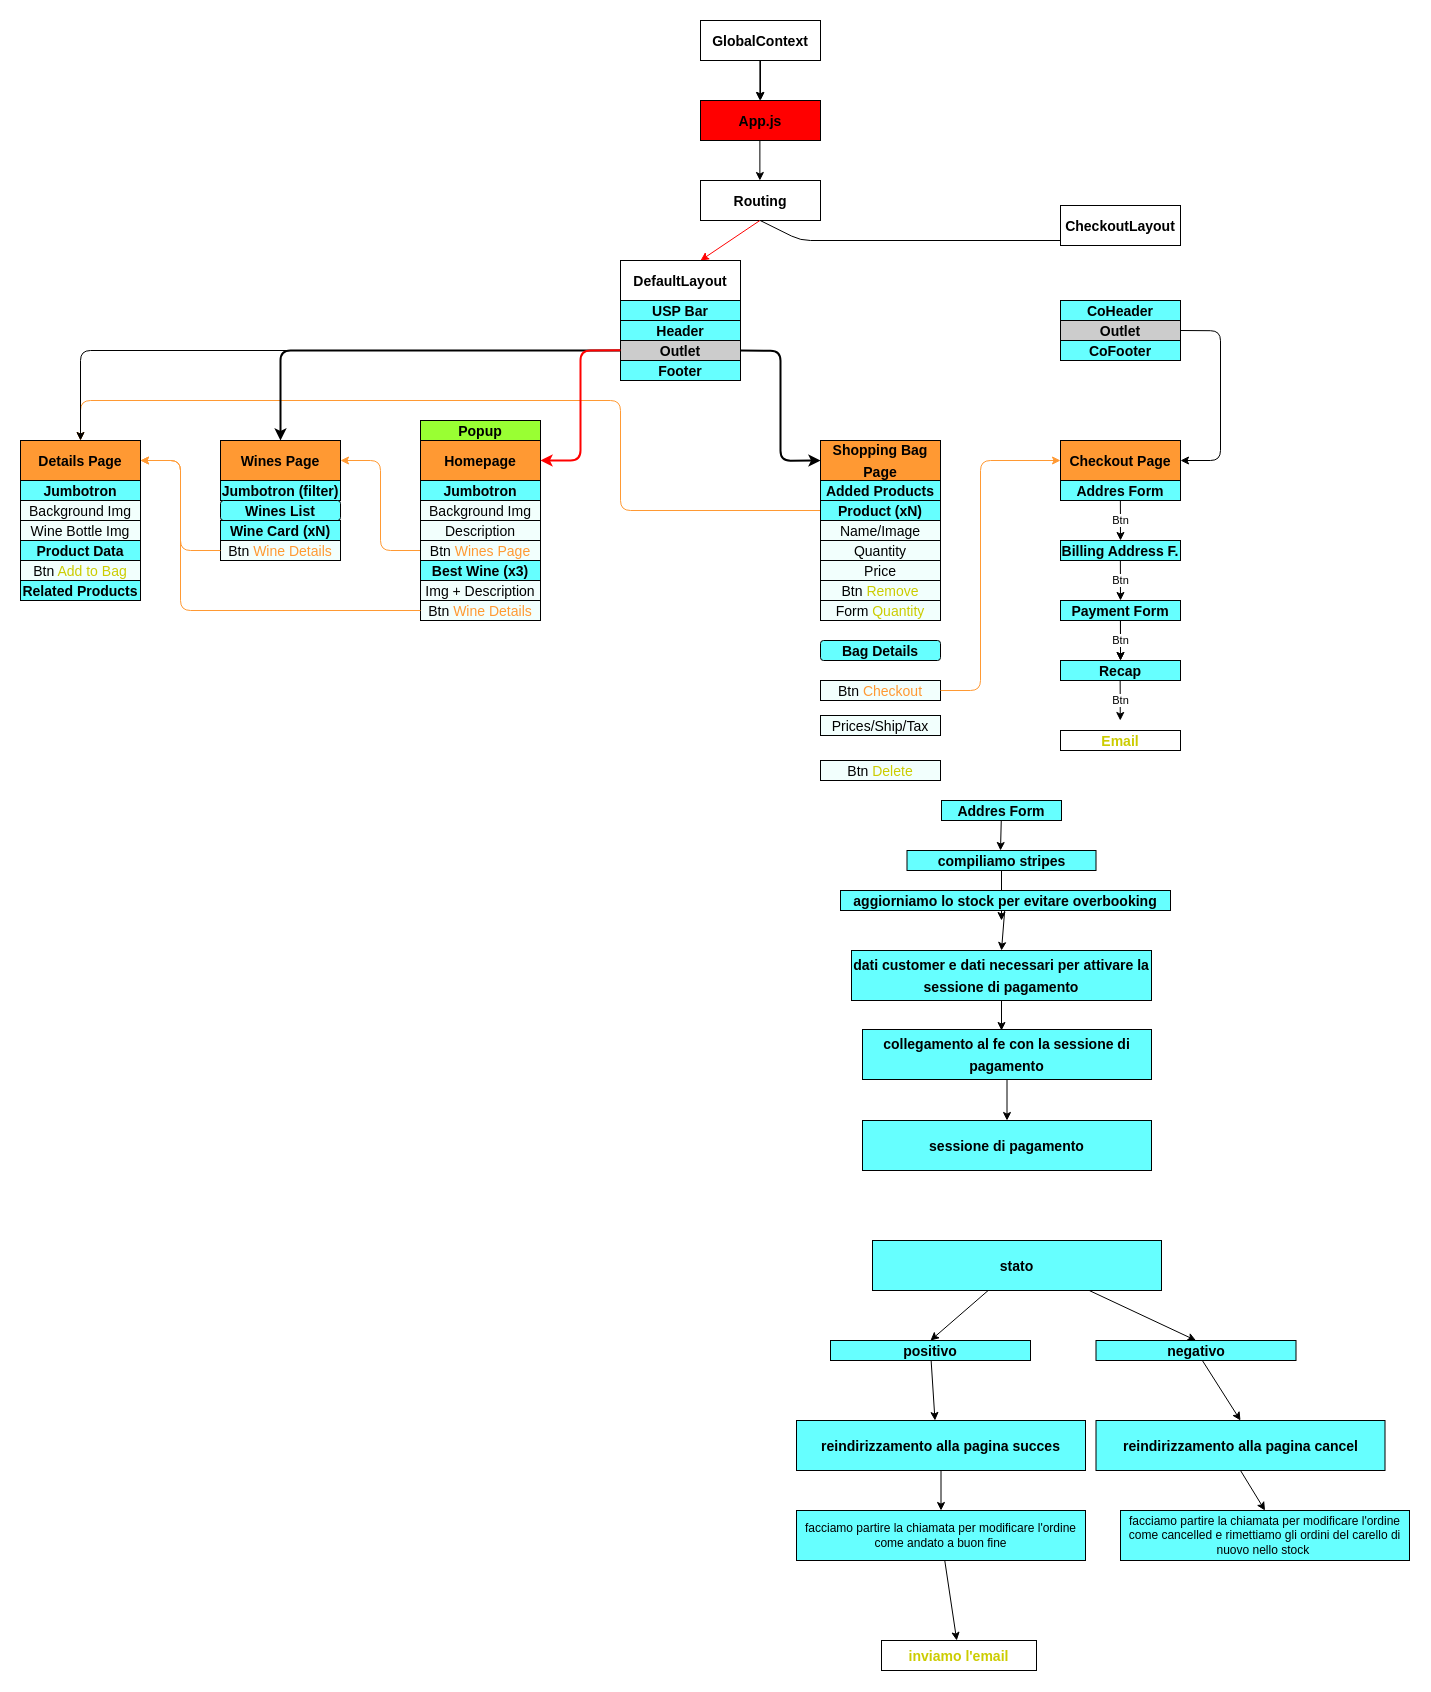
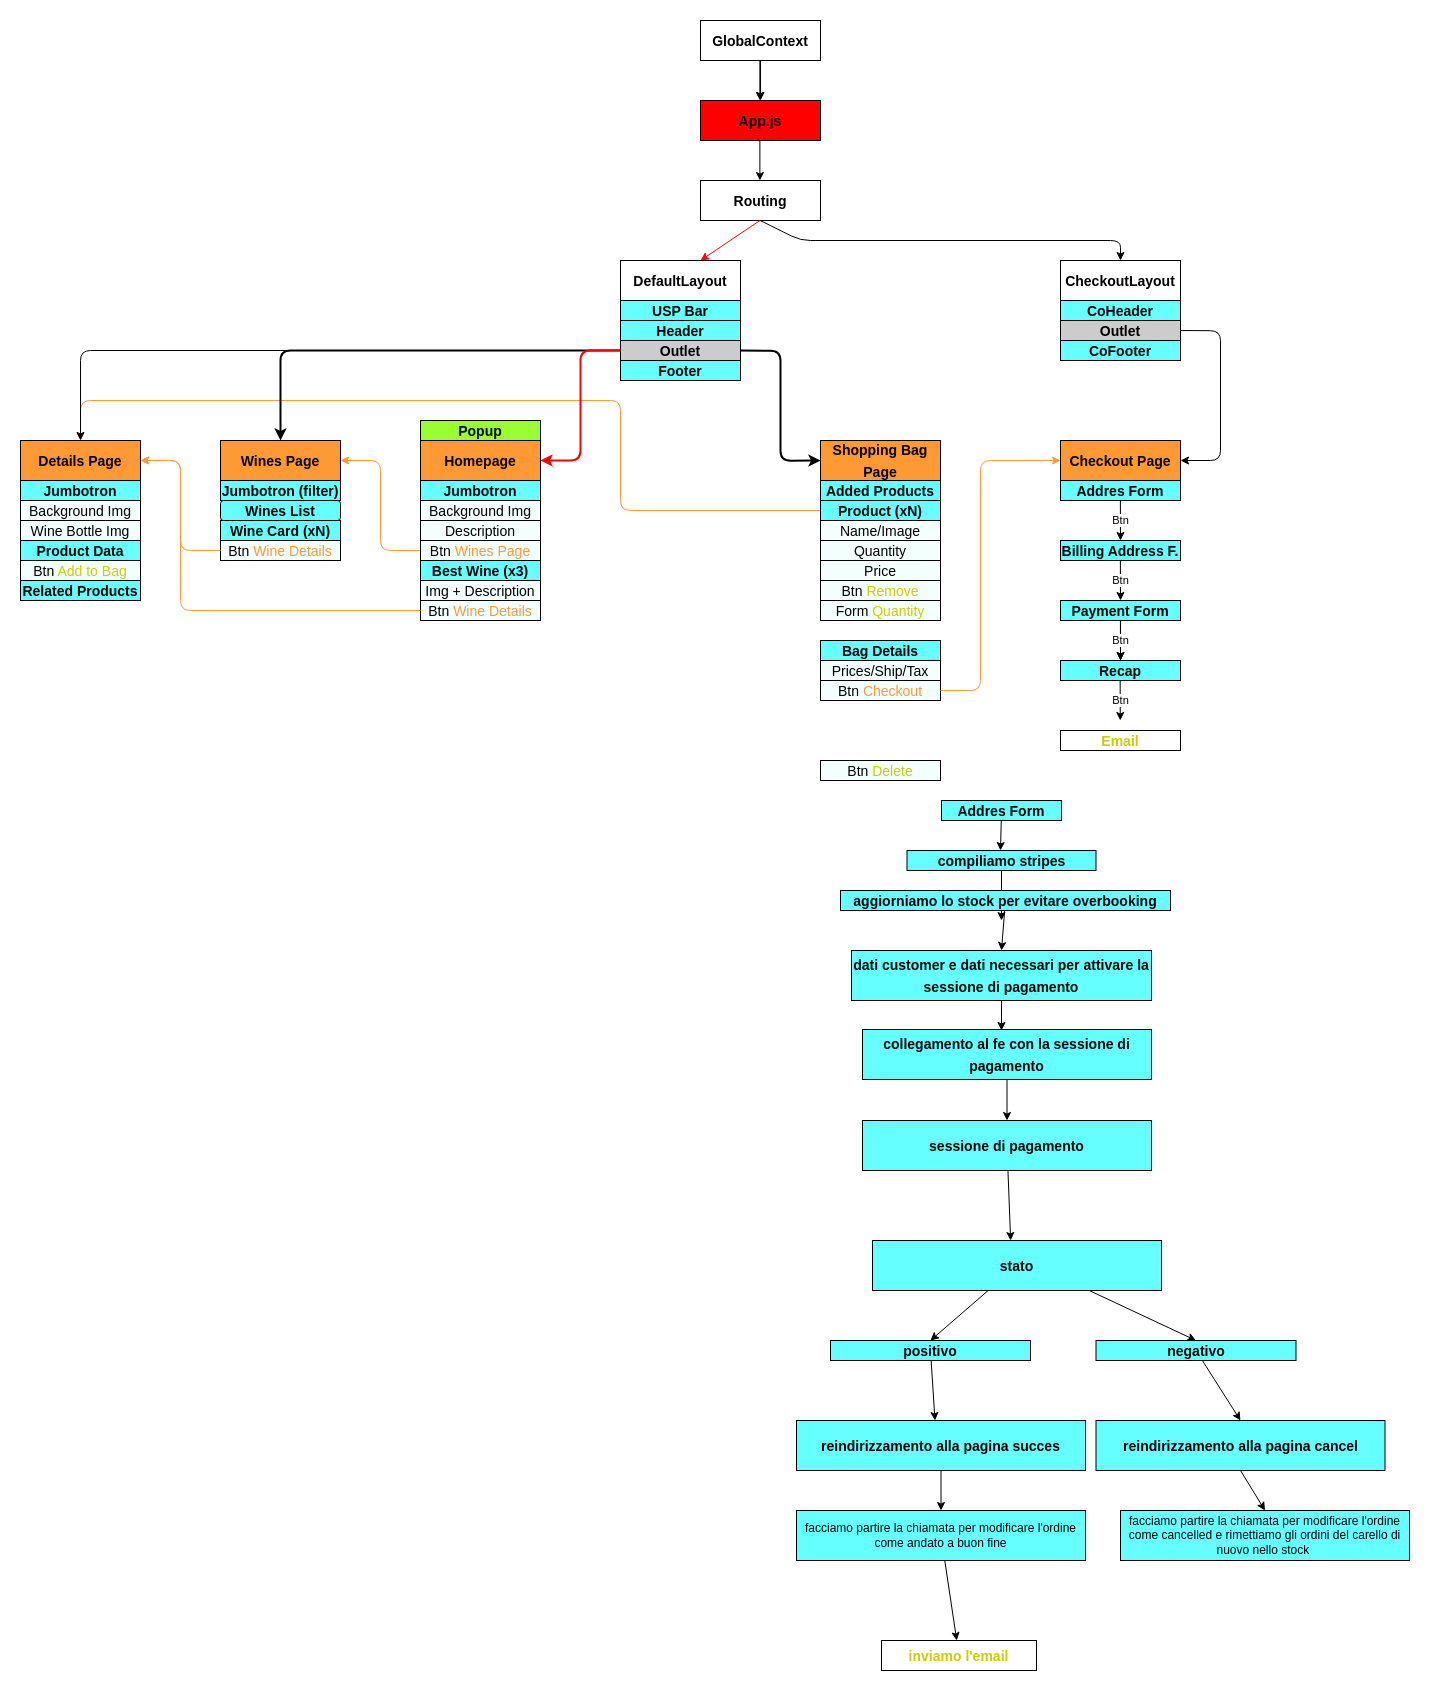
node "CheckoutLayout": moved (1121, 226) -> (1121, 281)
node "Bag Details": shape rounded rectangle -> rectangle
node "Prices/Ship/Tax": moved (881, 726) -> (881, 671)
edge "sessione di pagamento" -> "stato": added
